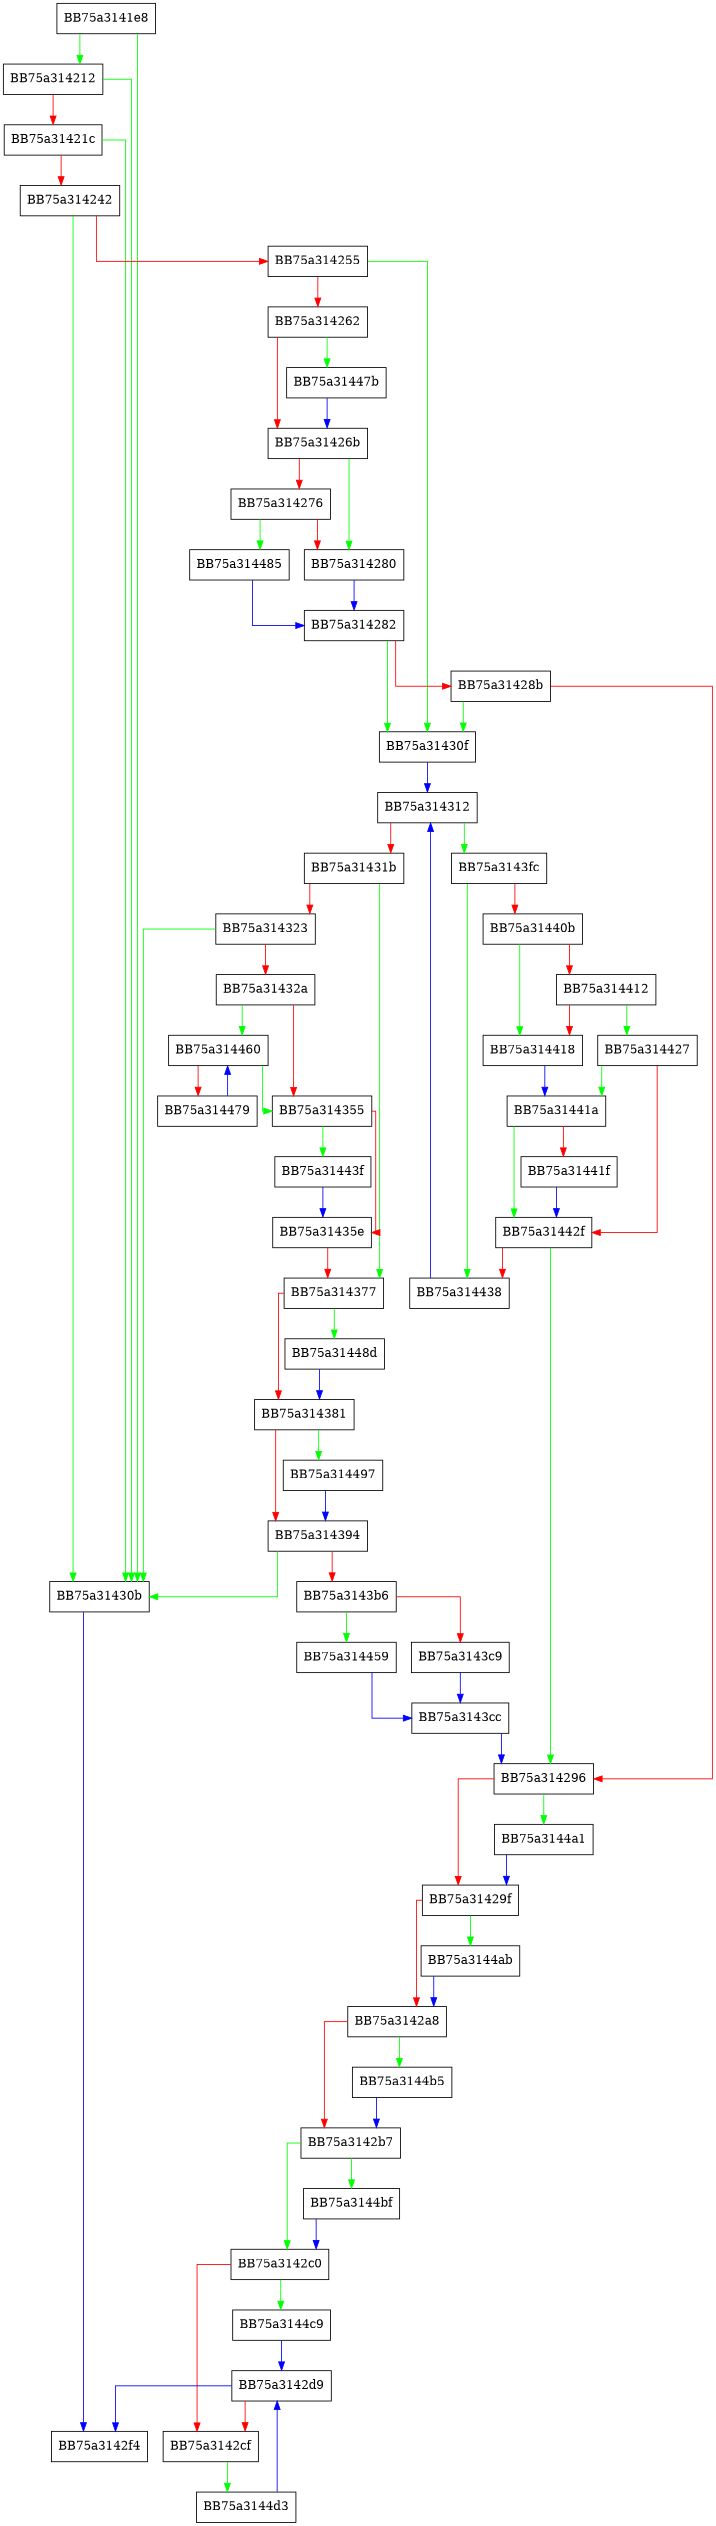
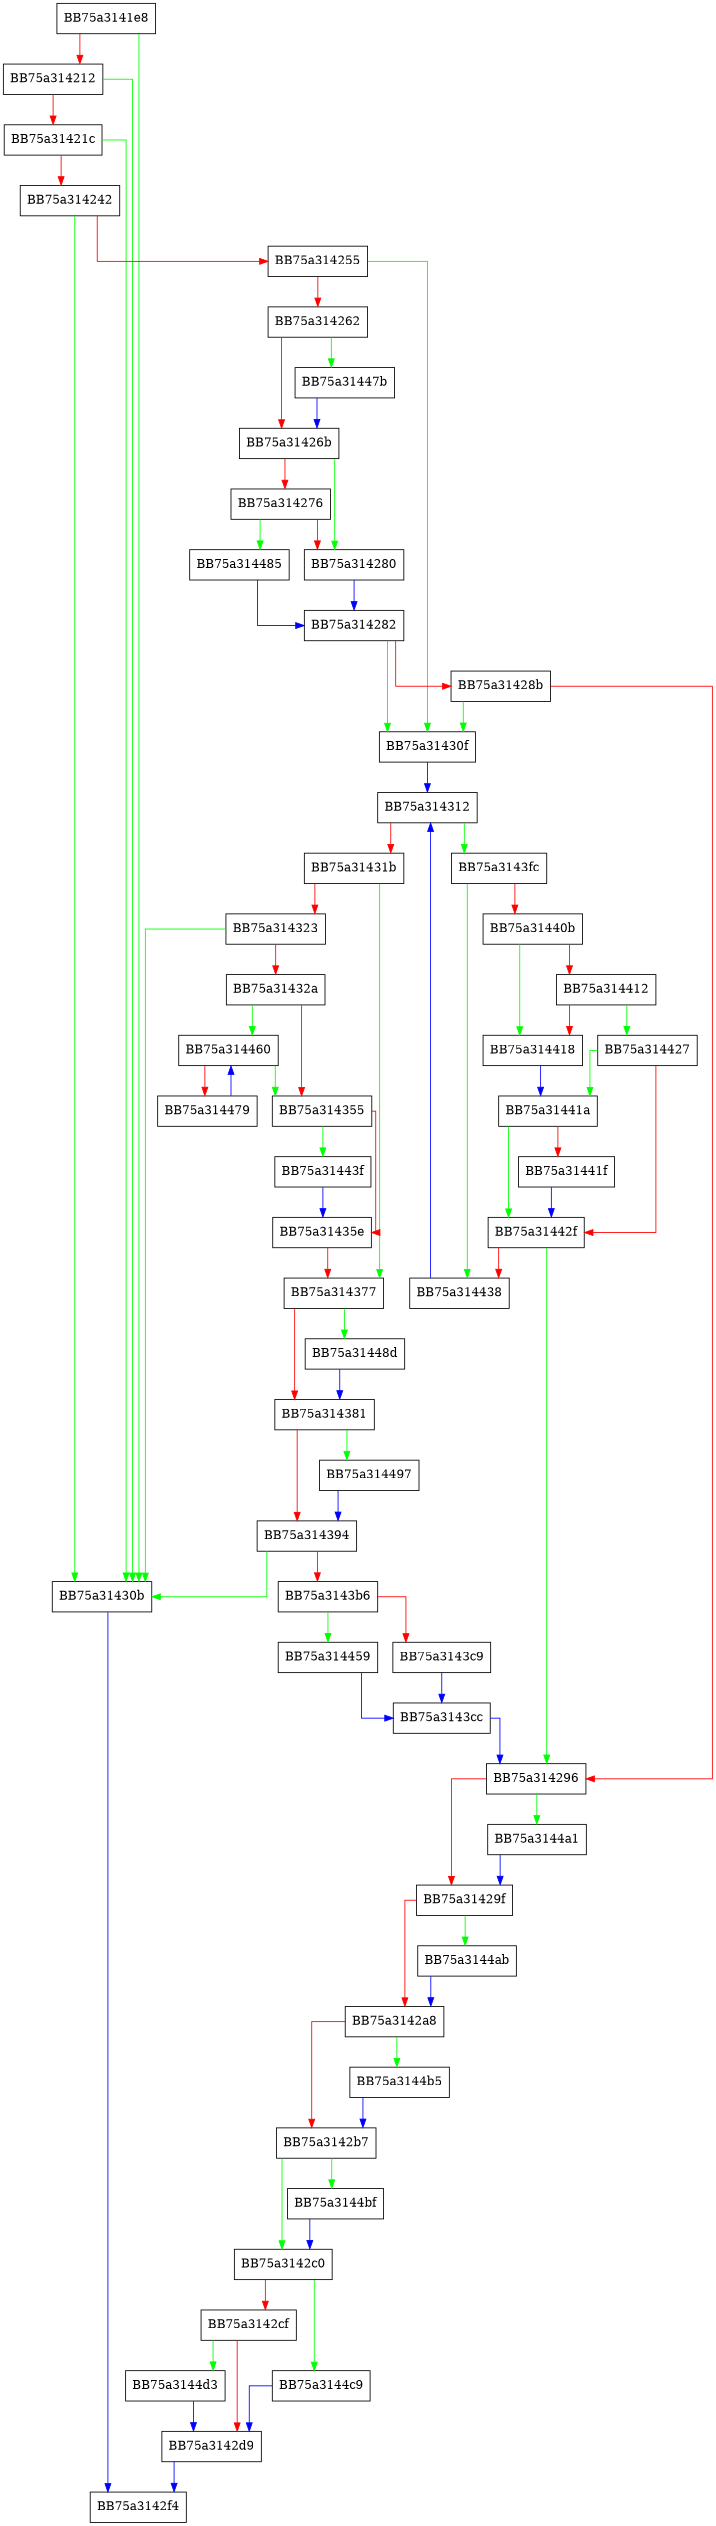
edge "BB75a3141e8" -> "BB75a314212": color green -> red
edge "BB75a3142d9" -> "BB75a3142cf": reversed
